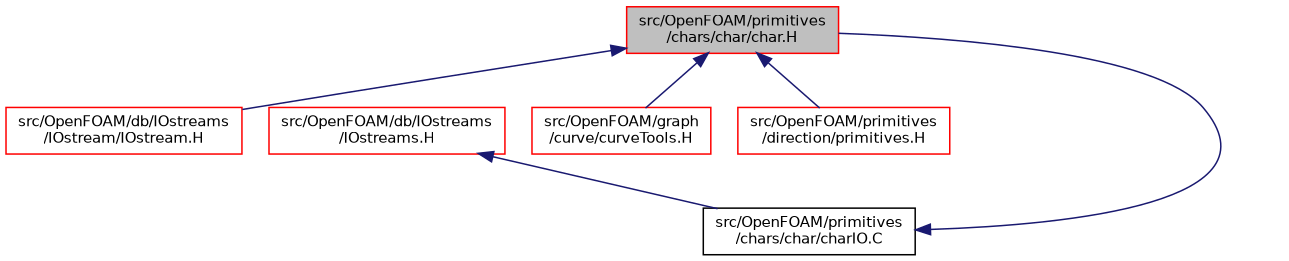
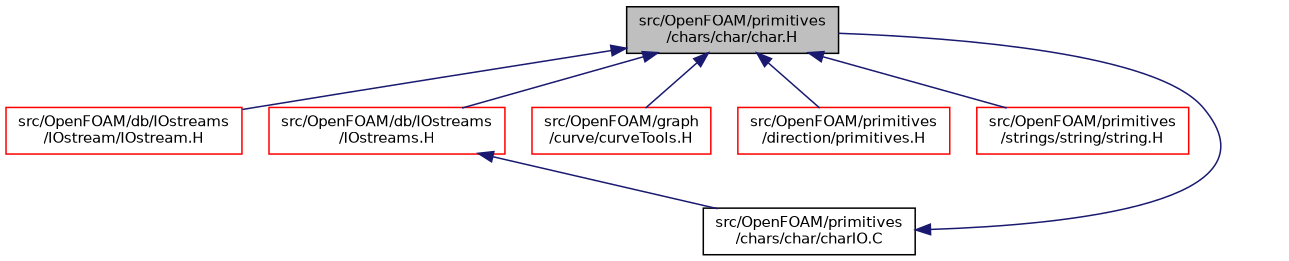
node "src/OpenFOAM/primitives /chars/char/char.H": color red -> black
edge "src/OpenFOAM/db/IOstreams /IOstreams.H" -> "src/OpenFOAM/primitives /chars/char/char.H": added
node "src/OpenFOAM/primitives /strings/string/string.H": added
